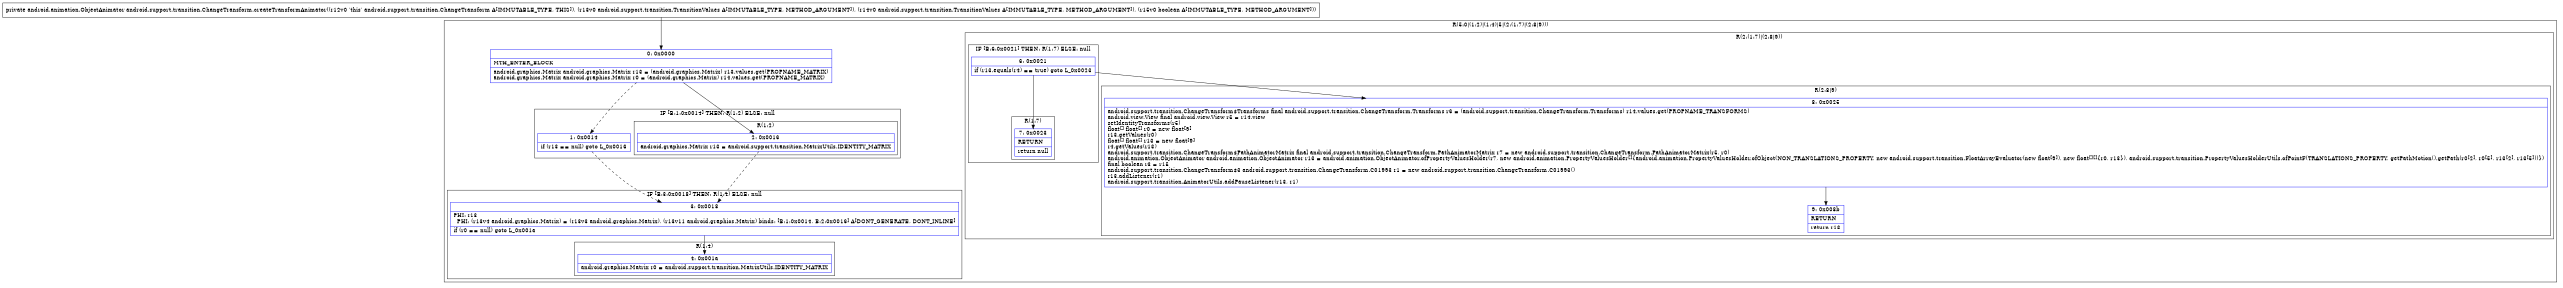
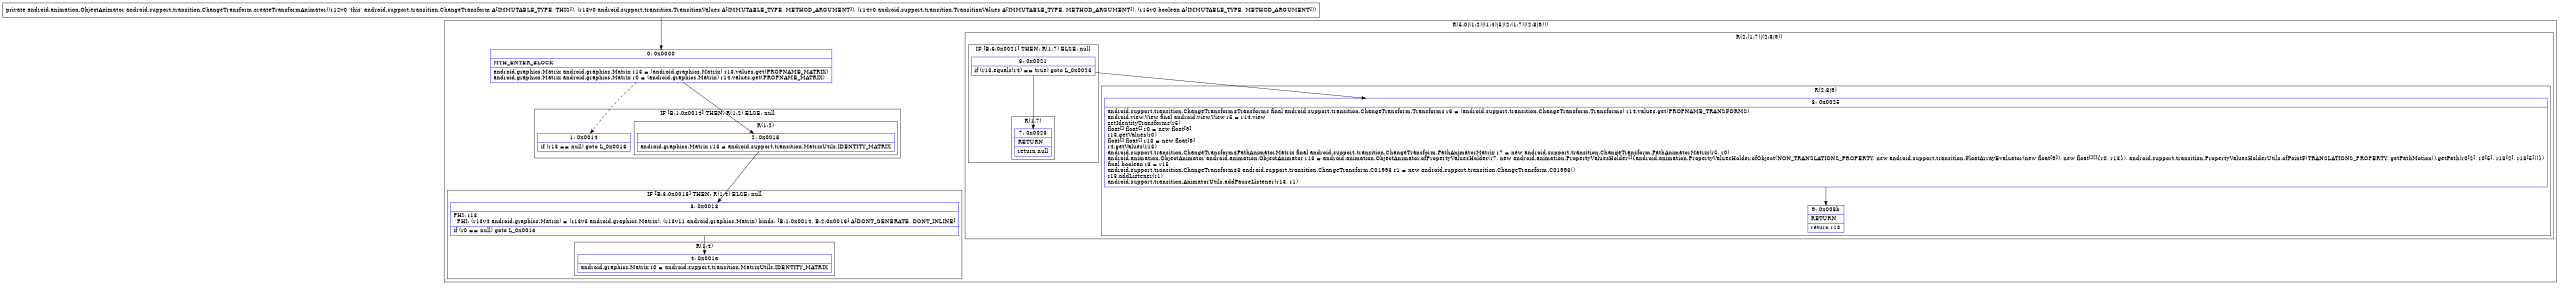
edge "2: 0x0016" -> "3: 0x0018": style dashed -> solid
edge "1: 0x0014" -> "3: 0x0018": removed
